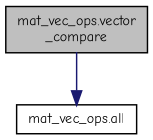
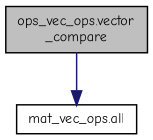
node "mat_vec_ops.vector _compare": label "mat_vec_ops.vector _compare" -> "ops_vec_ops.vector _compare"
